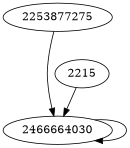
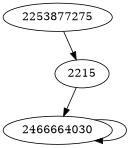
edge "2253877275" -> "2466664030": now "2253877275" -> "2215"
